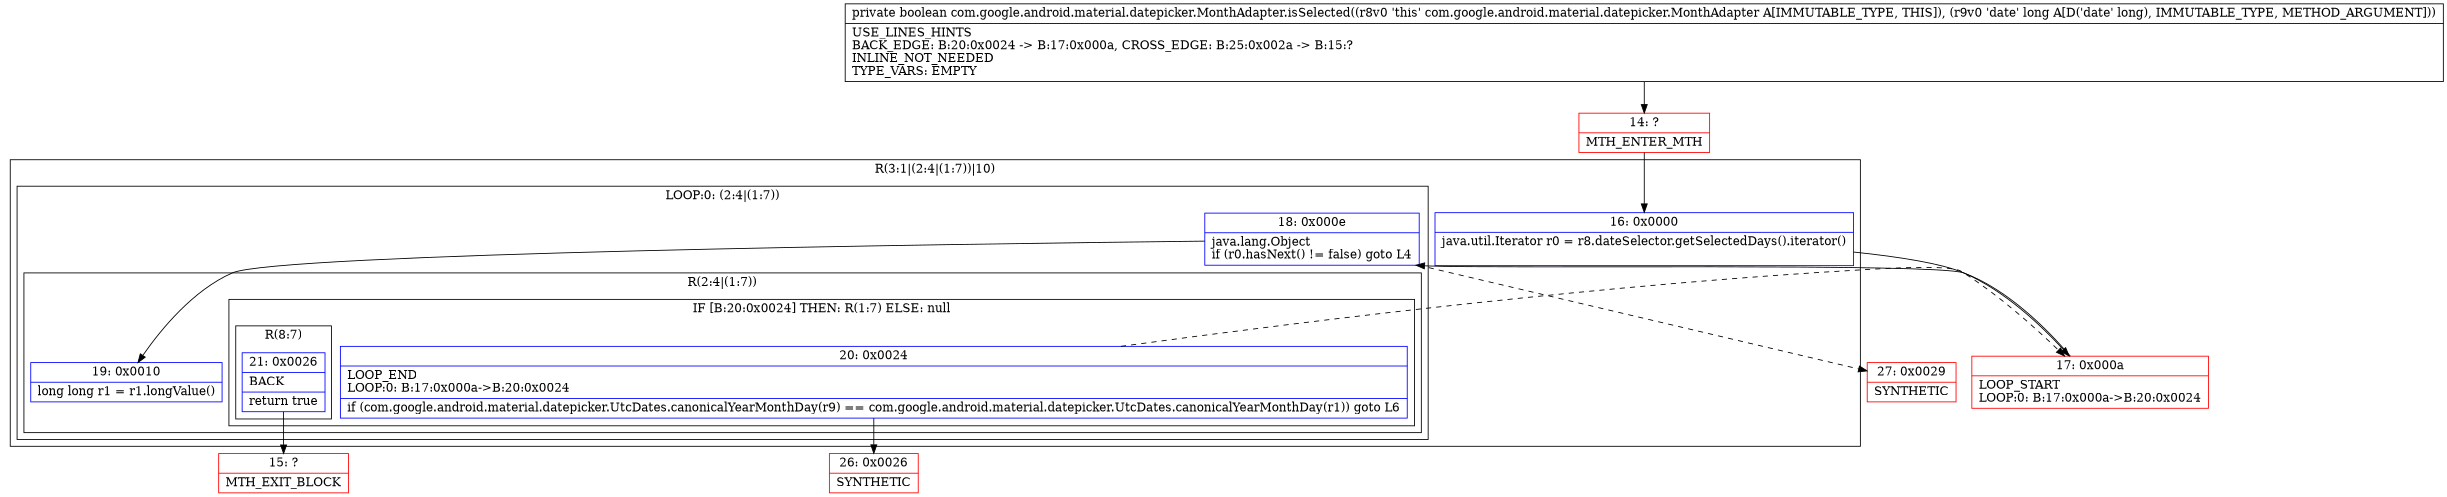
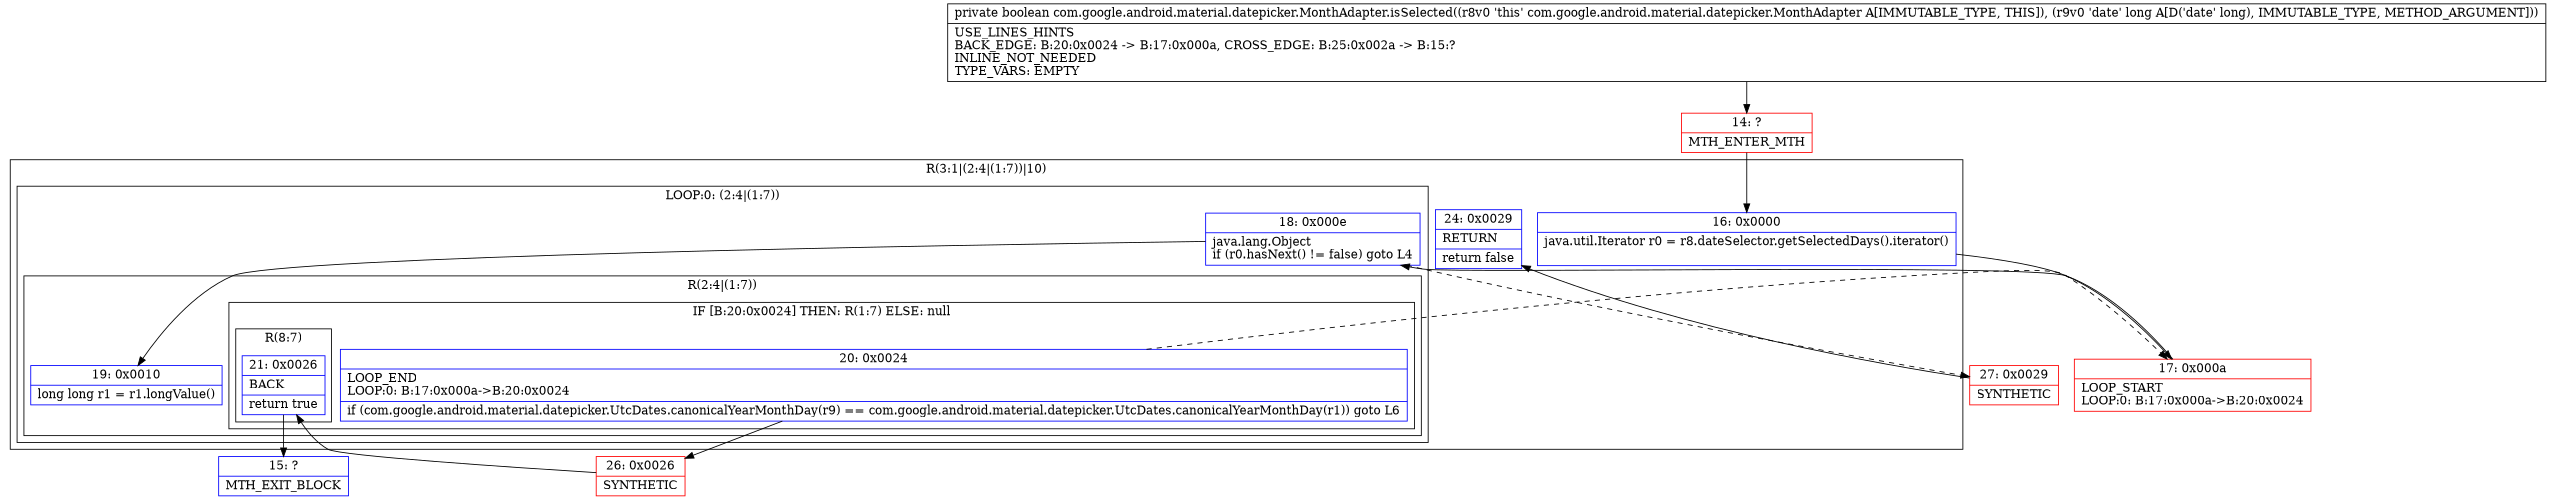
node "24: 0x0029": added
edge "26: 0x0026" -> "21: 0x0026": added
node "15: ?": color red -> blue
